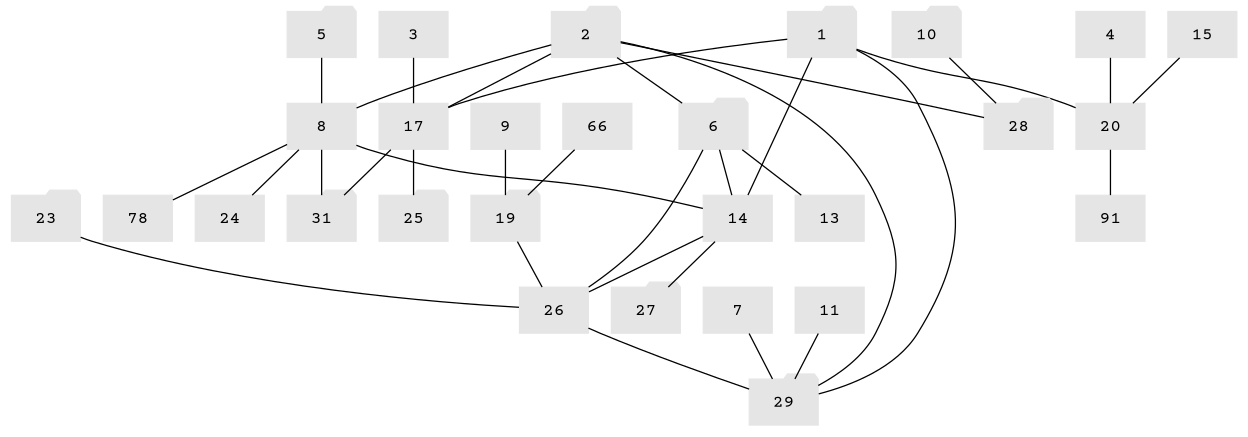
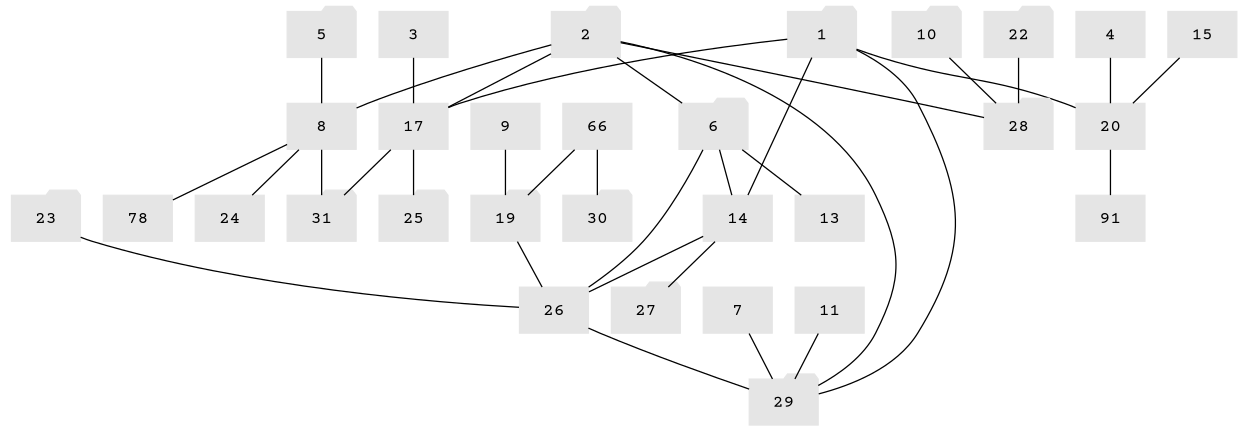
node "22": added
edge "8" -- "14": removed
node "30": added
